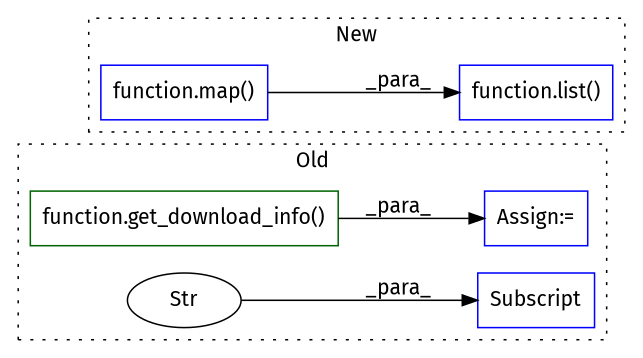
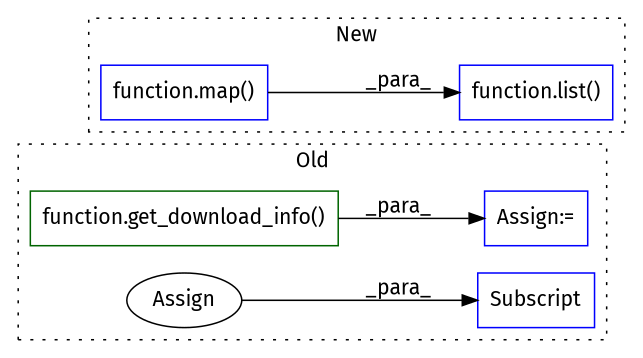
node "Str": label "Str" -> "Assign"
